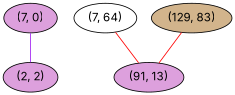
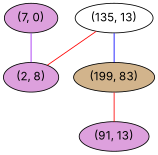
node "(7, 64)": removed
node "(135, 13)": added
node "(129, 83)": label "(129, 83)" -> "(199, 83)"
node "(2, 2)": label "(2, 2)" -> "(2, 8)"
